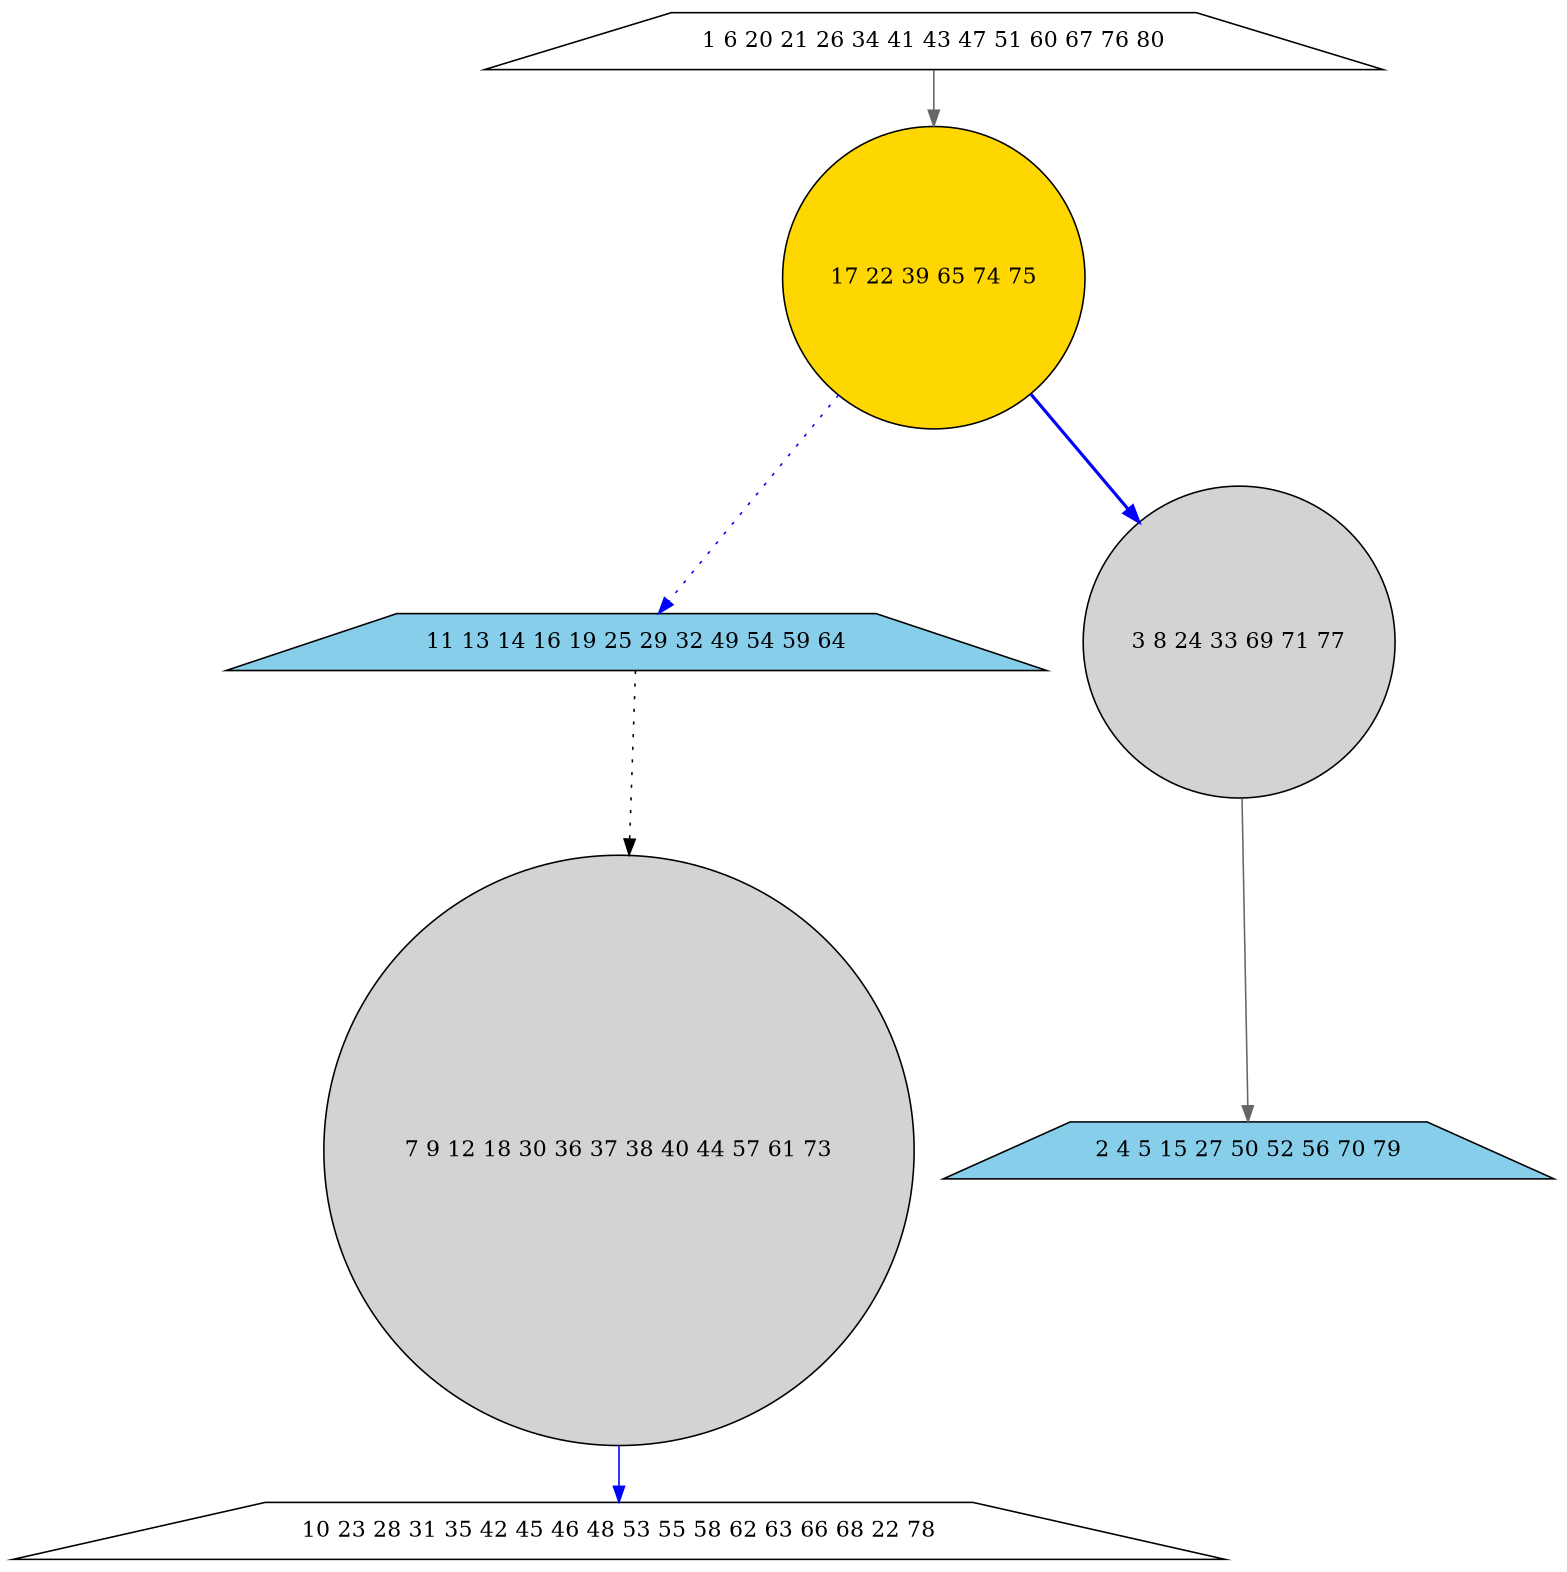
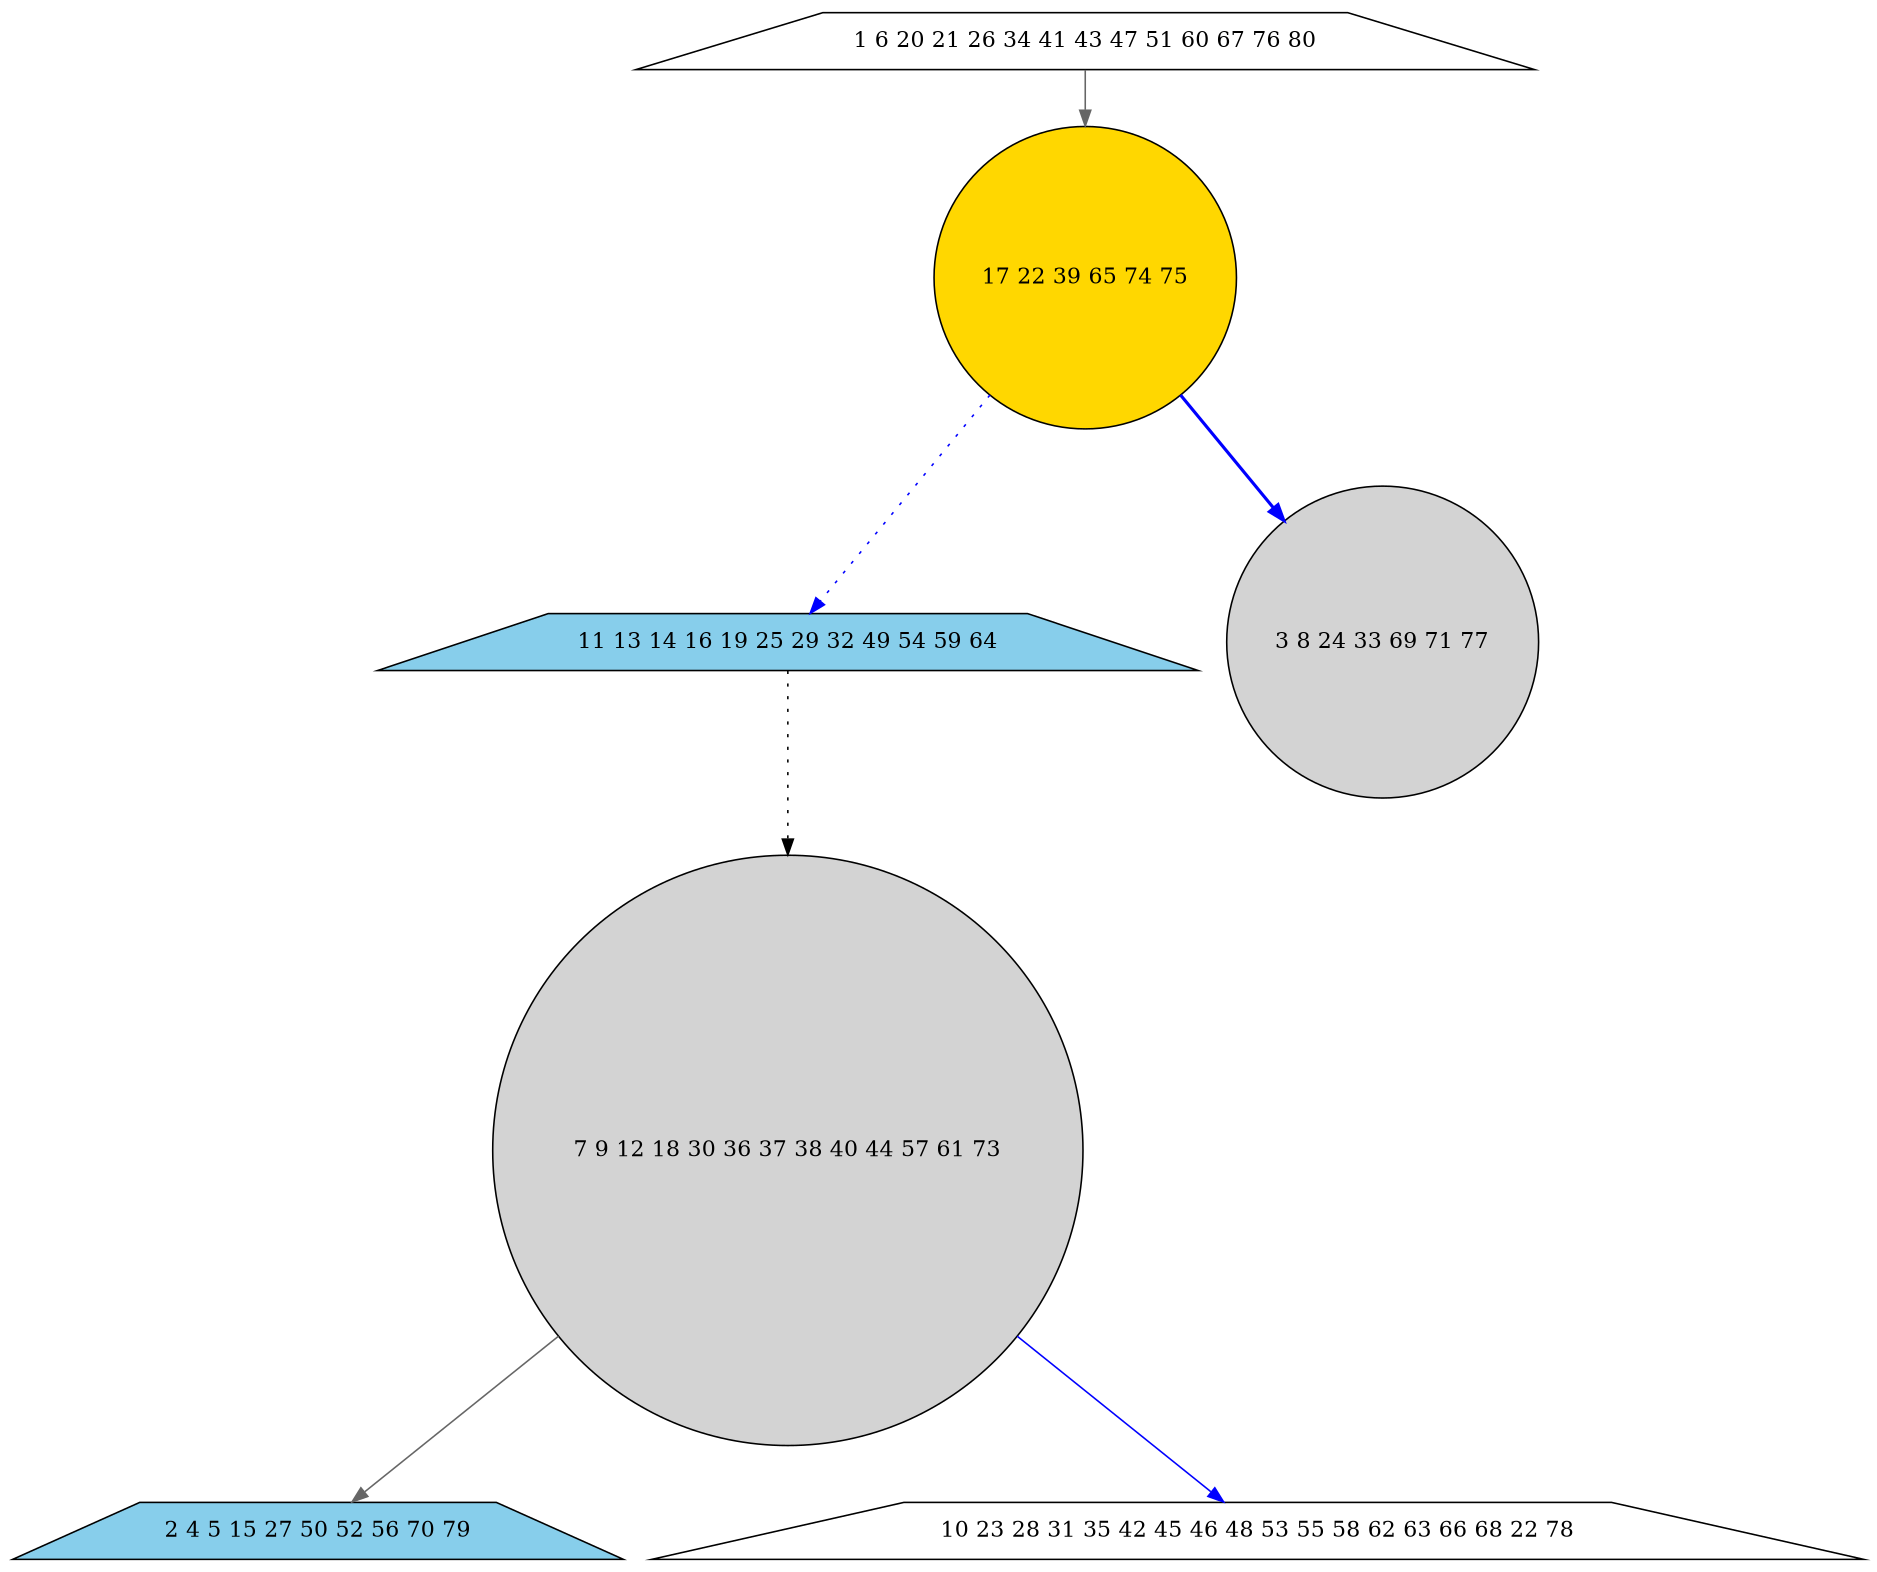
edge "3 8 24 33 69 71 77" -> "2 4 5 15 27 50 52 56 70 79": now "7 9 12 18 30 36 37 38 40 44 57 61 73" -> "2 4 5 15 27 50 52 56 70 79"
